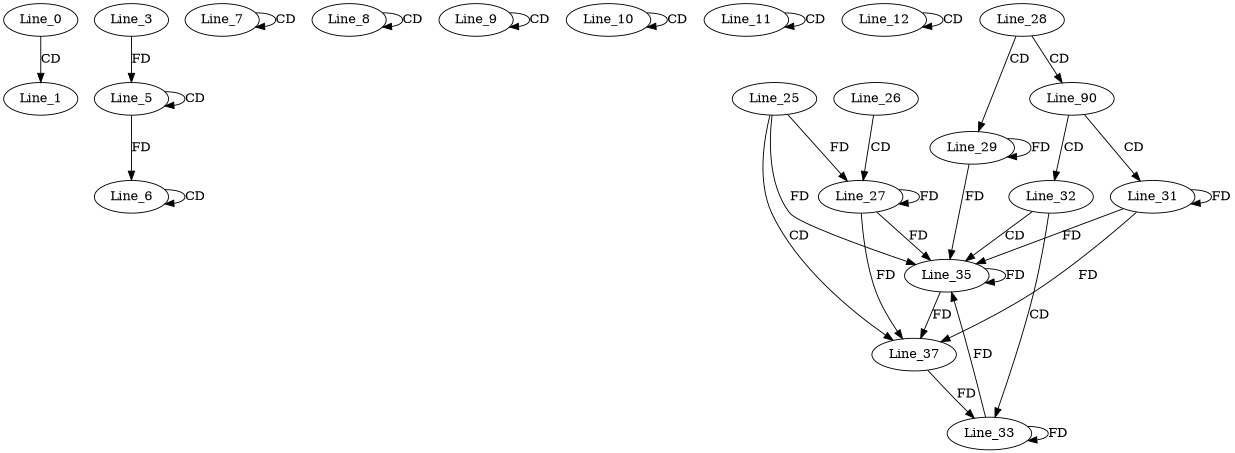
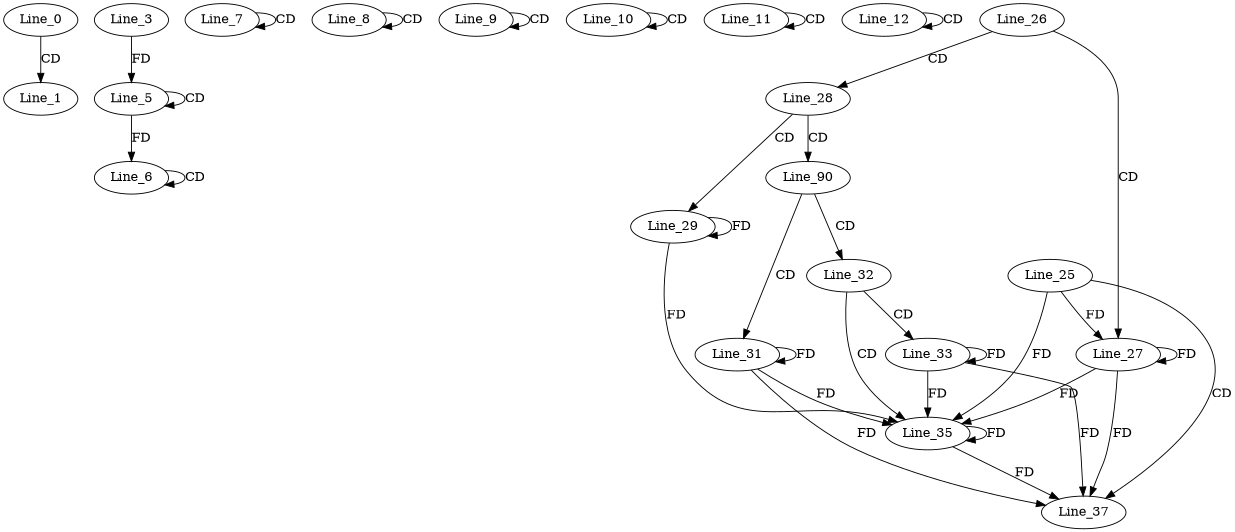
edge "Line_26" -> "Line_28": added, label "CD"
edge "Line_37" -> "Line_33": reversed
